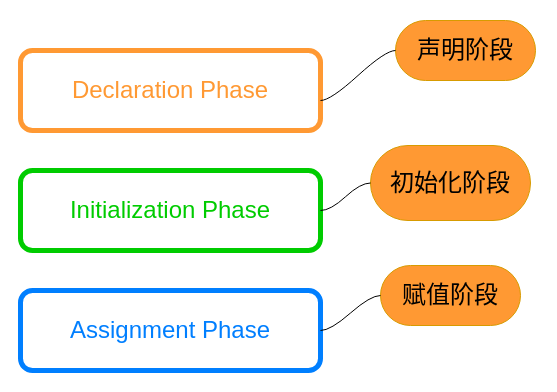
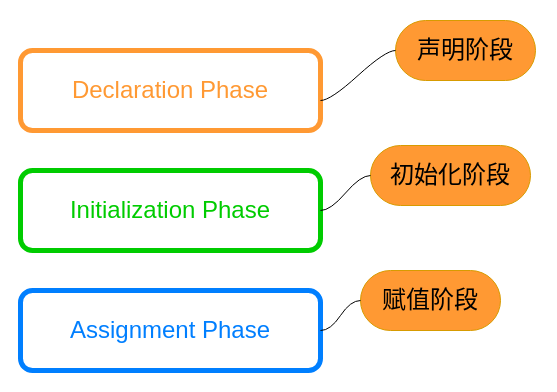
node "初始化阶段": size 160x75 -> 160x60
node "赋值阶段": moved (451, 296) -> (431, 301)
